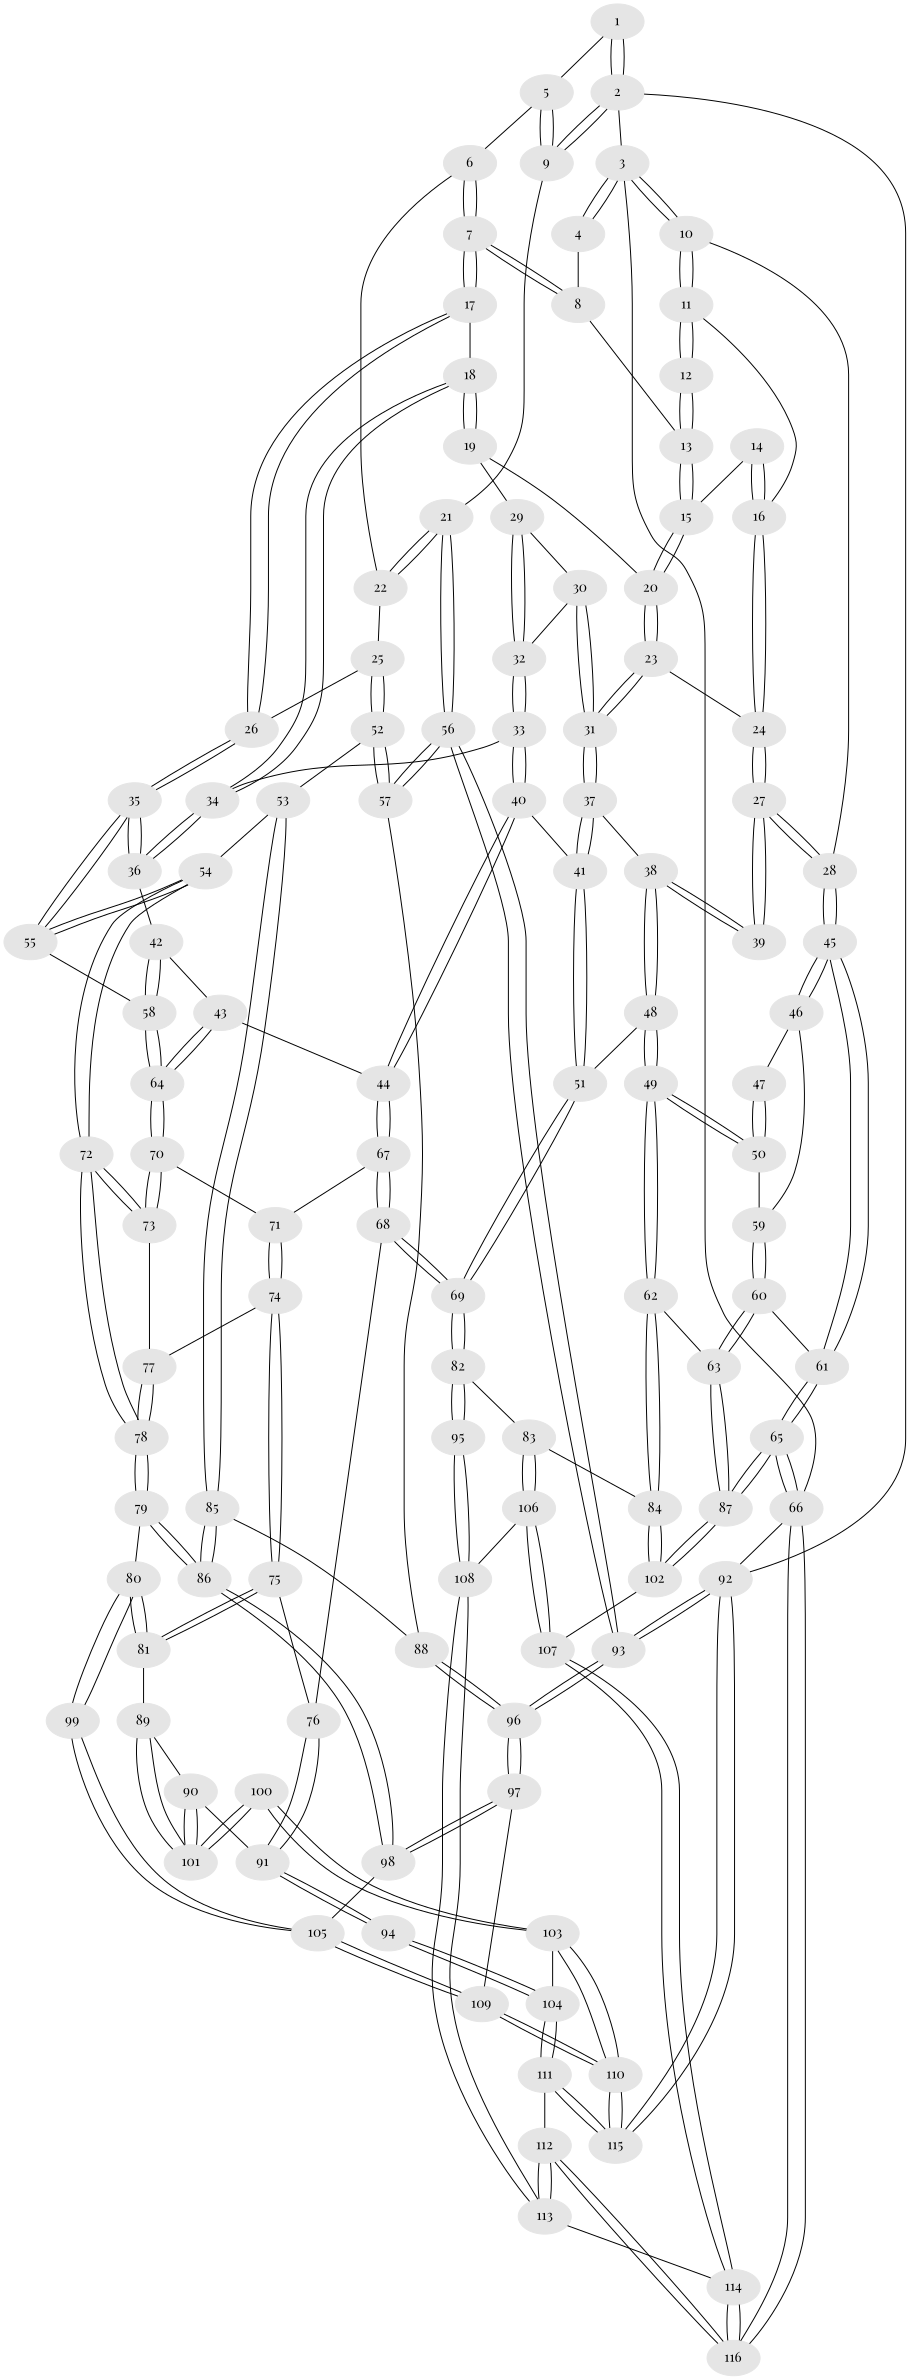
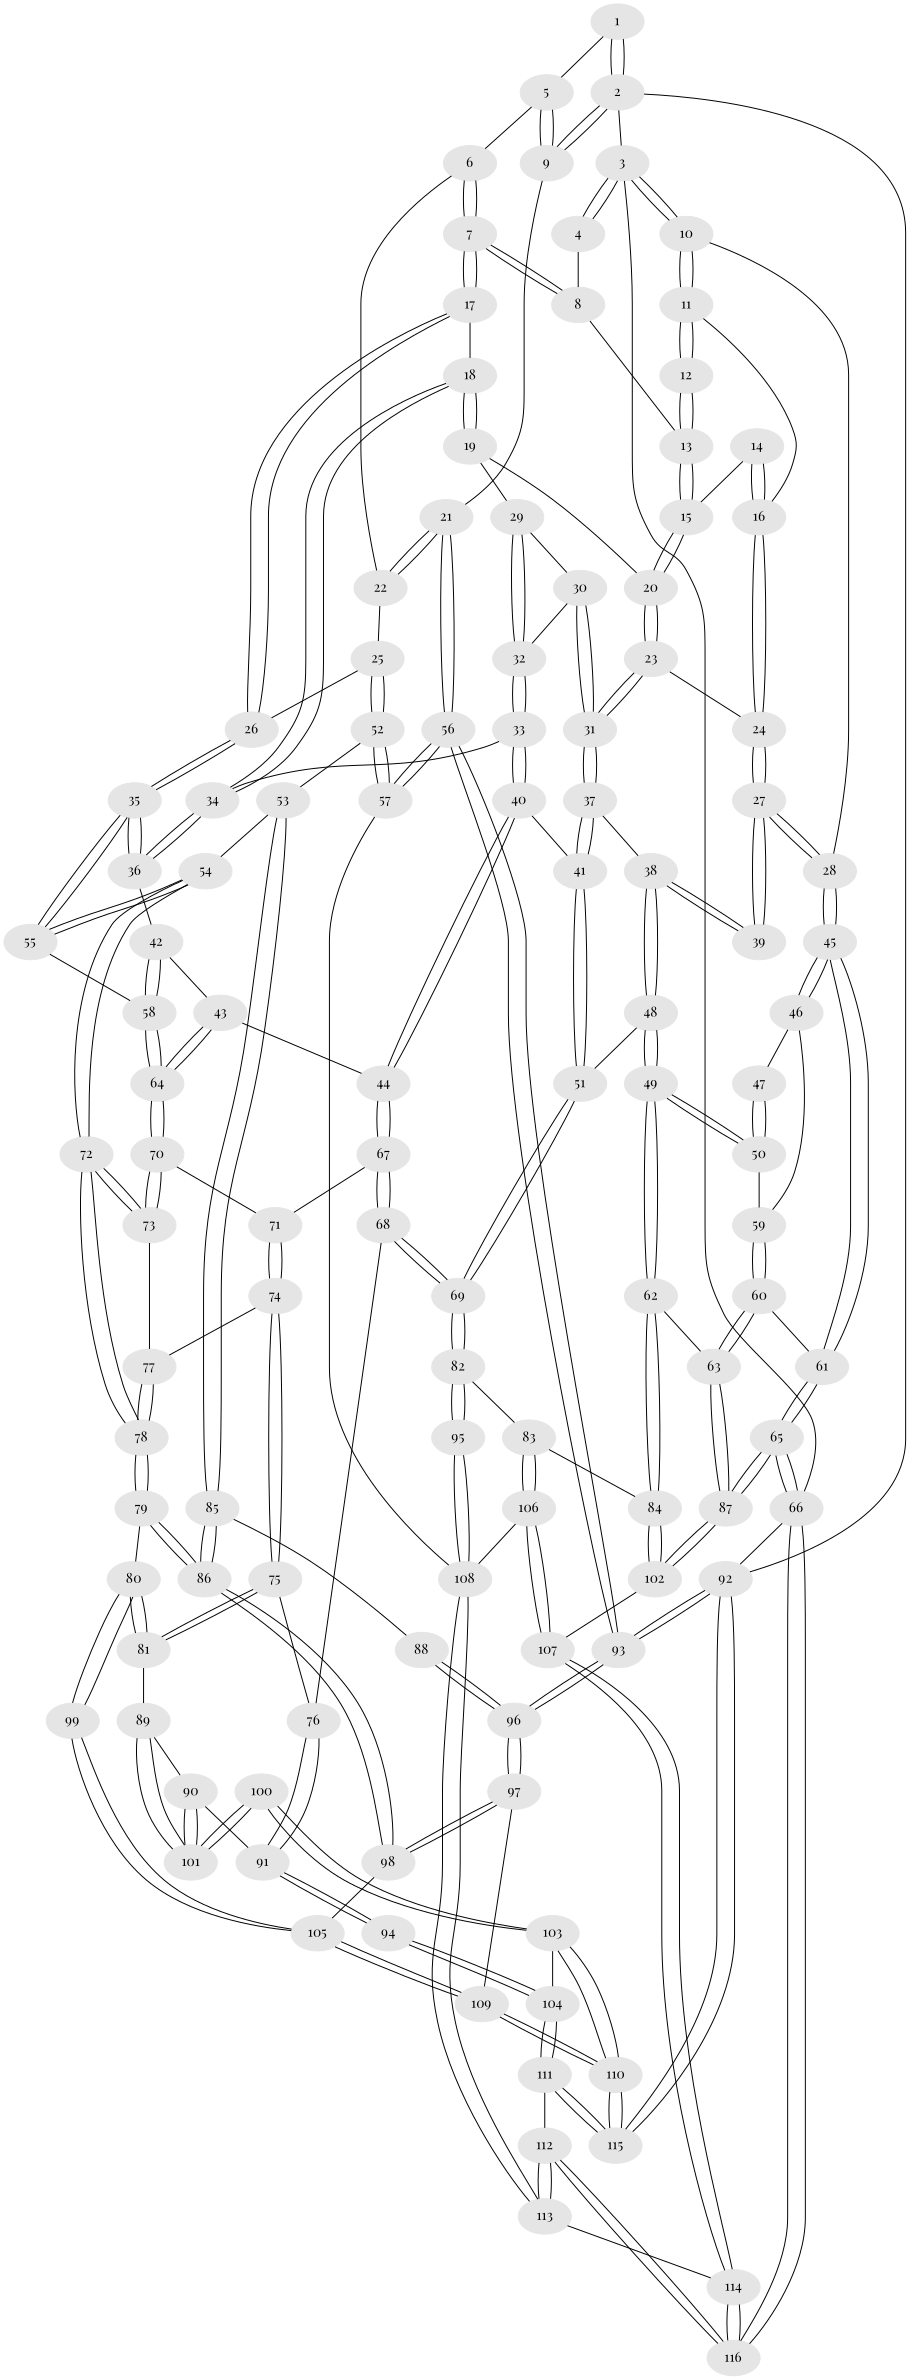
edge "57" -- "88": now "57" -- "108"
